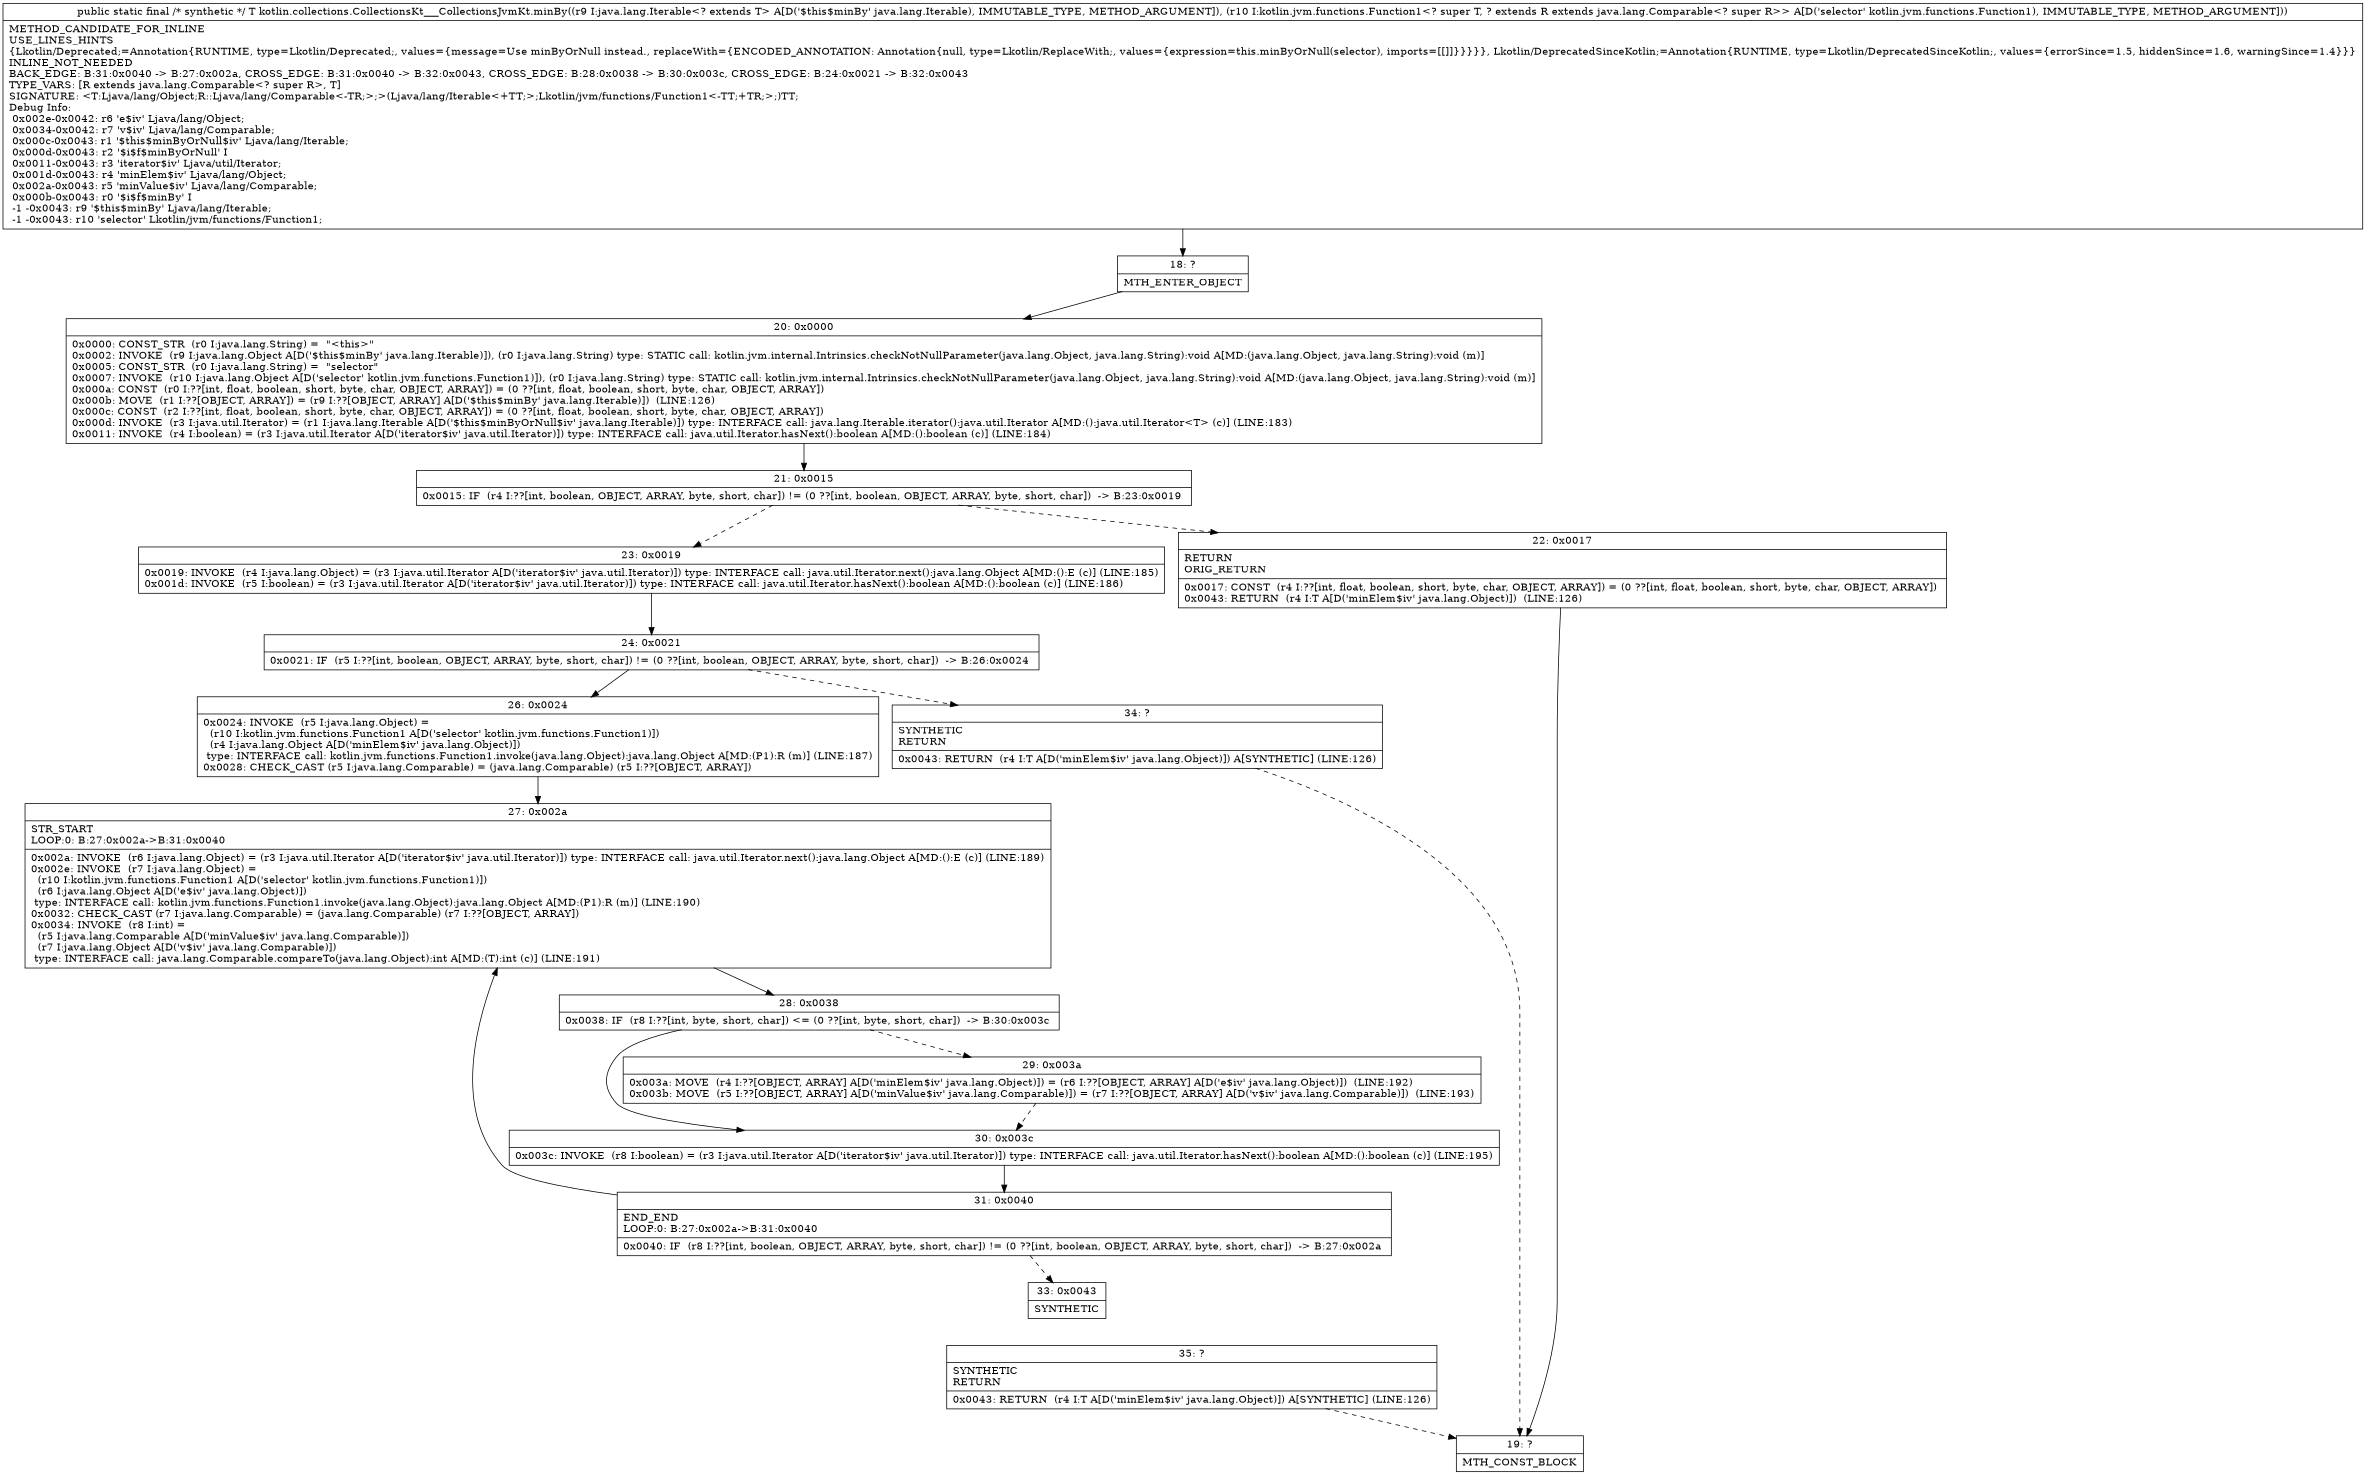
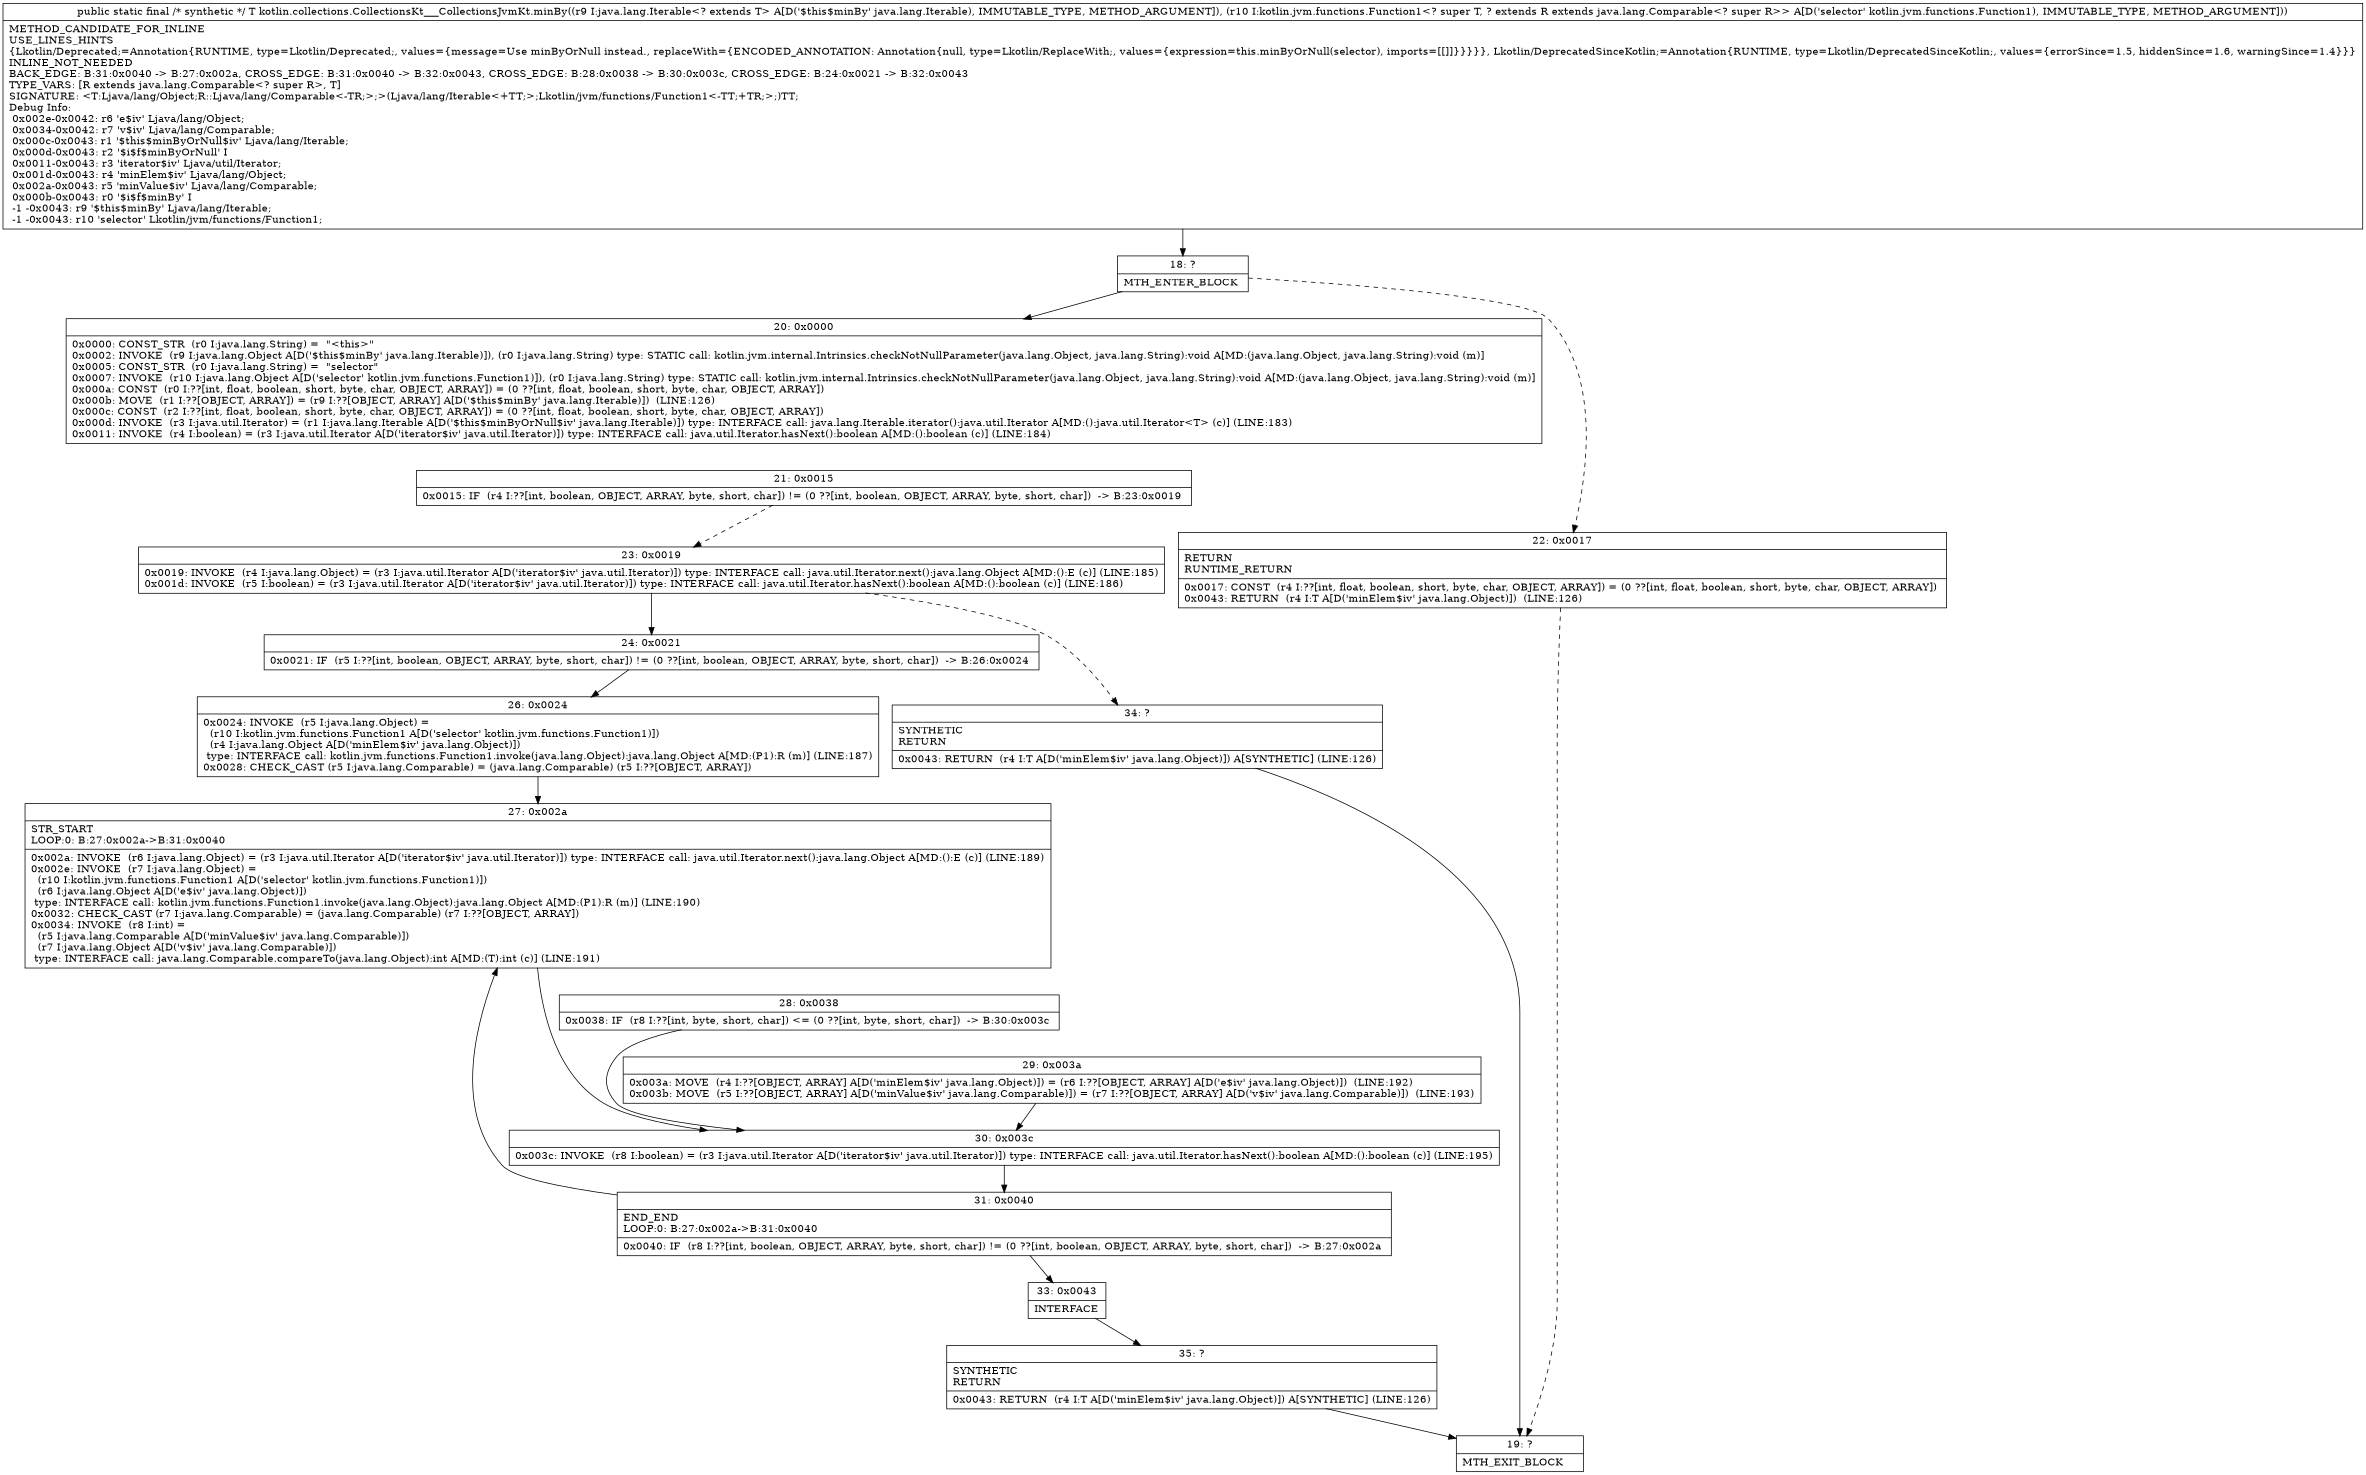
node "18: ?": text "MTH_ENTER_OBJECT" -> "MTH_ENTER_BLOCK"
edge "20: 0x0000" -> "21: 0x0015": removed
edge "21: 0x0015" -> "22: 0x0017": now "18: ?" -> "22: 0x0017"
node "22: 0x0017": text "ORIG_RETURN" -> "RUNTIME_RETURN"
edge "24: 0x0021" -> "34: ?": now "23: 0x0019" -> "34: ?"
edge "27: 0x002a" -> "28: 0x0038": now "27: 0x002a" -> "30: 0x003c"
edge "22: 0x0017" -> "19: ?": style solid -> dashed
edge "34: ?" -> "19: ?": style dashed -> solid
edge "28: 0x0038" -> "29: 0x003a": removed
edge "29: 0x003a" -> "30: 0x003c": style dashed -> solid
edge "31: 0x0040" -> "33: 0x0043": style dashed -> solid
node "33: 0x0043": text "SYNTHETIC" -> "INTERFACE"
edge "33: 0x0043" -> "35: ?": added
edge "35: ?" -> "19: ?": style dashed -> solid
node "19: ?": text "MTH_CONST_BLOCK" -> "MTH_EXIT_BLOCK"
